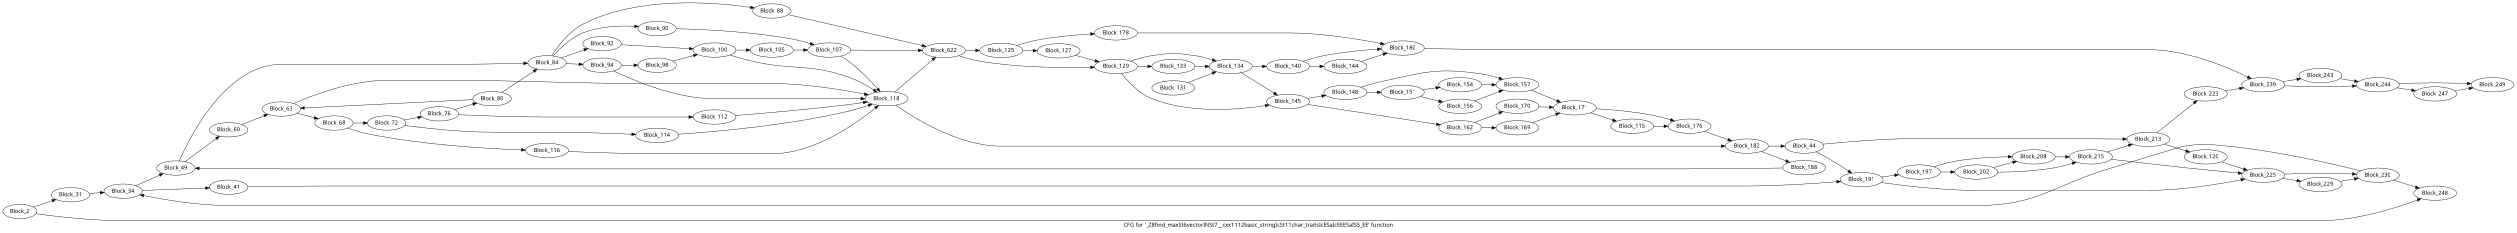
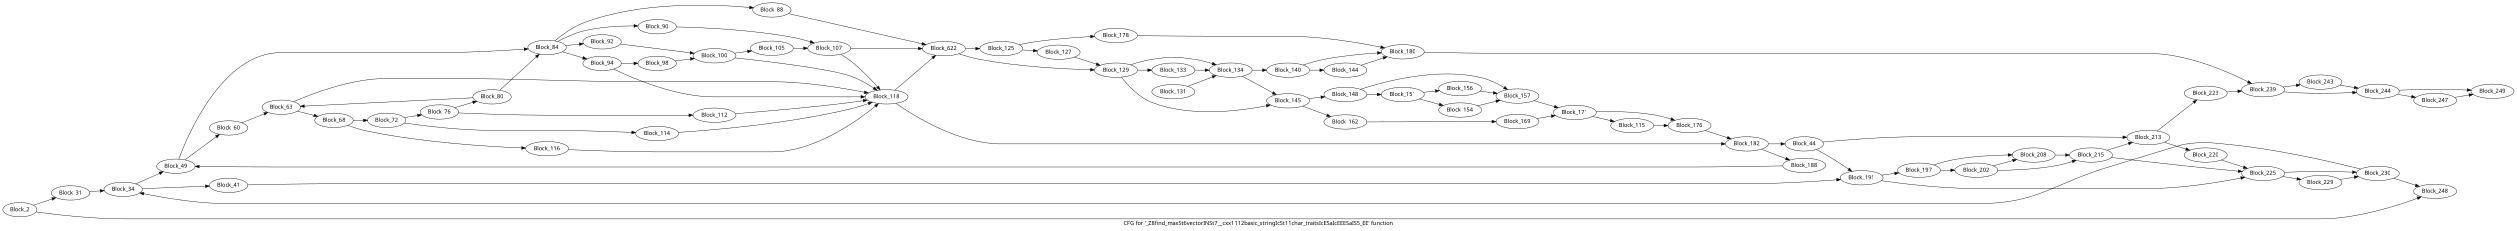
node "Block_170": removed
node "Block_120": label "Block_120" -> "Block_220"
